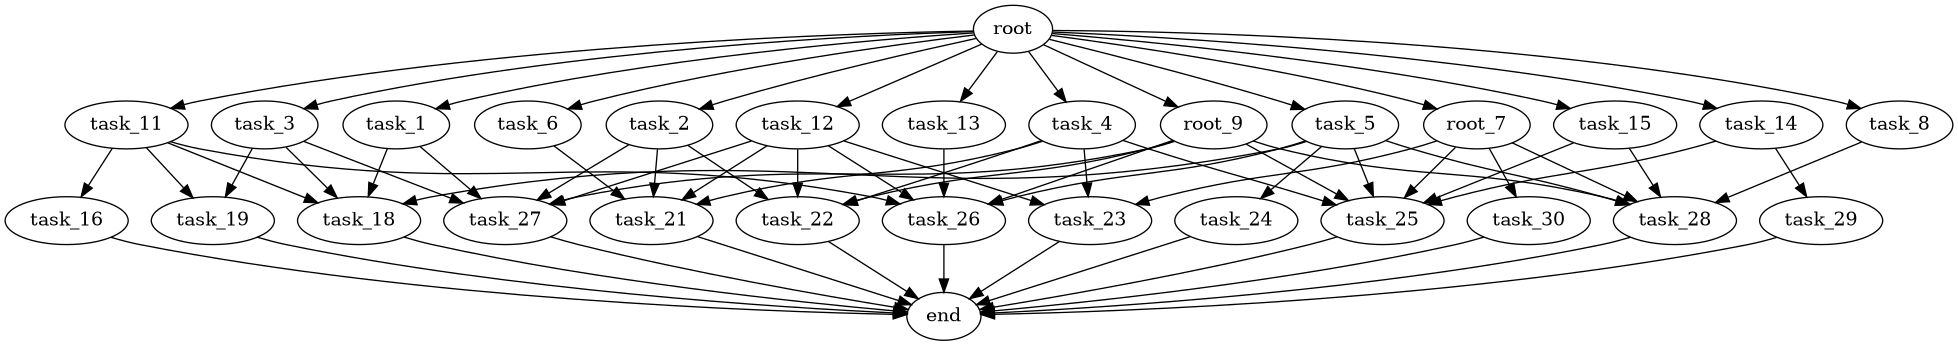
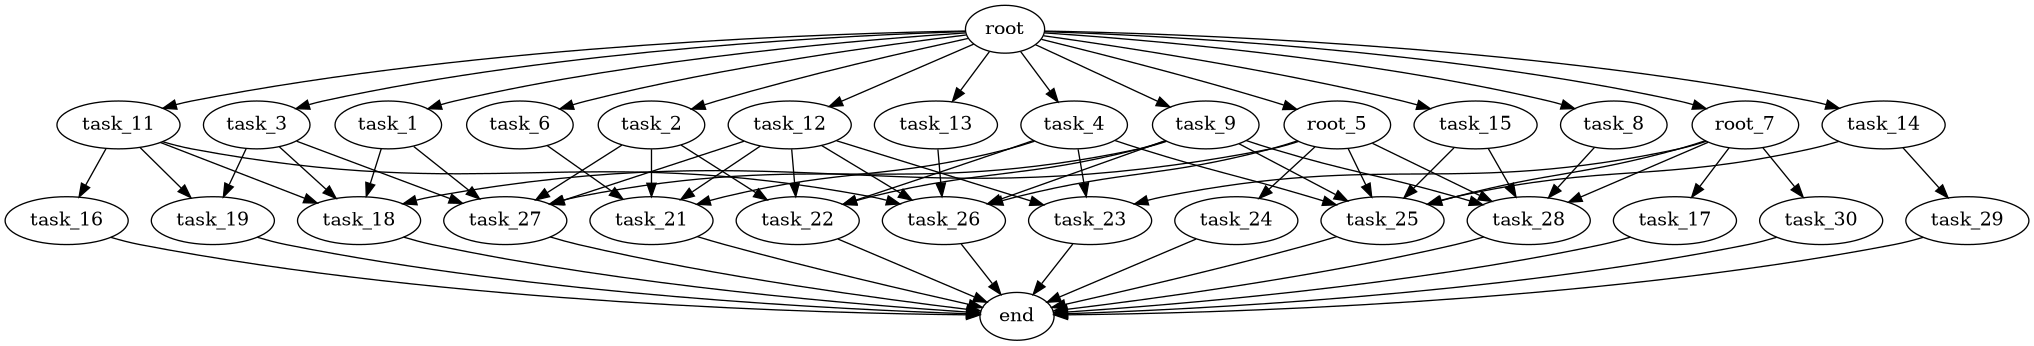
node "root_9": label "root_9" -> "task_9"
node "task_5": label "task_5" -> "root_5"
node "task_17": added
